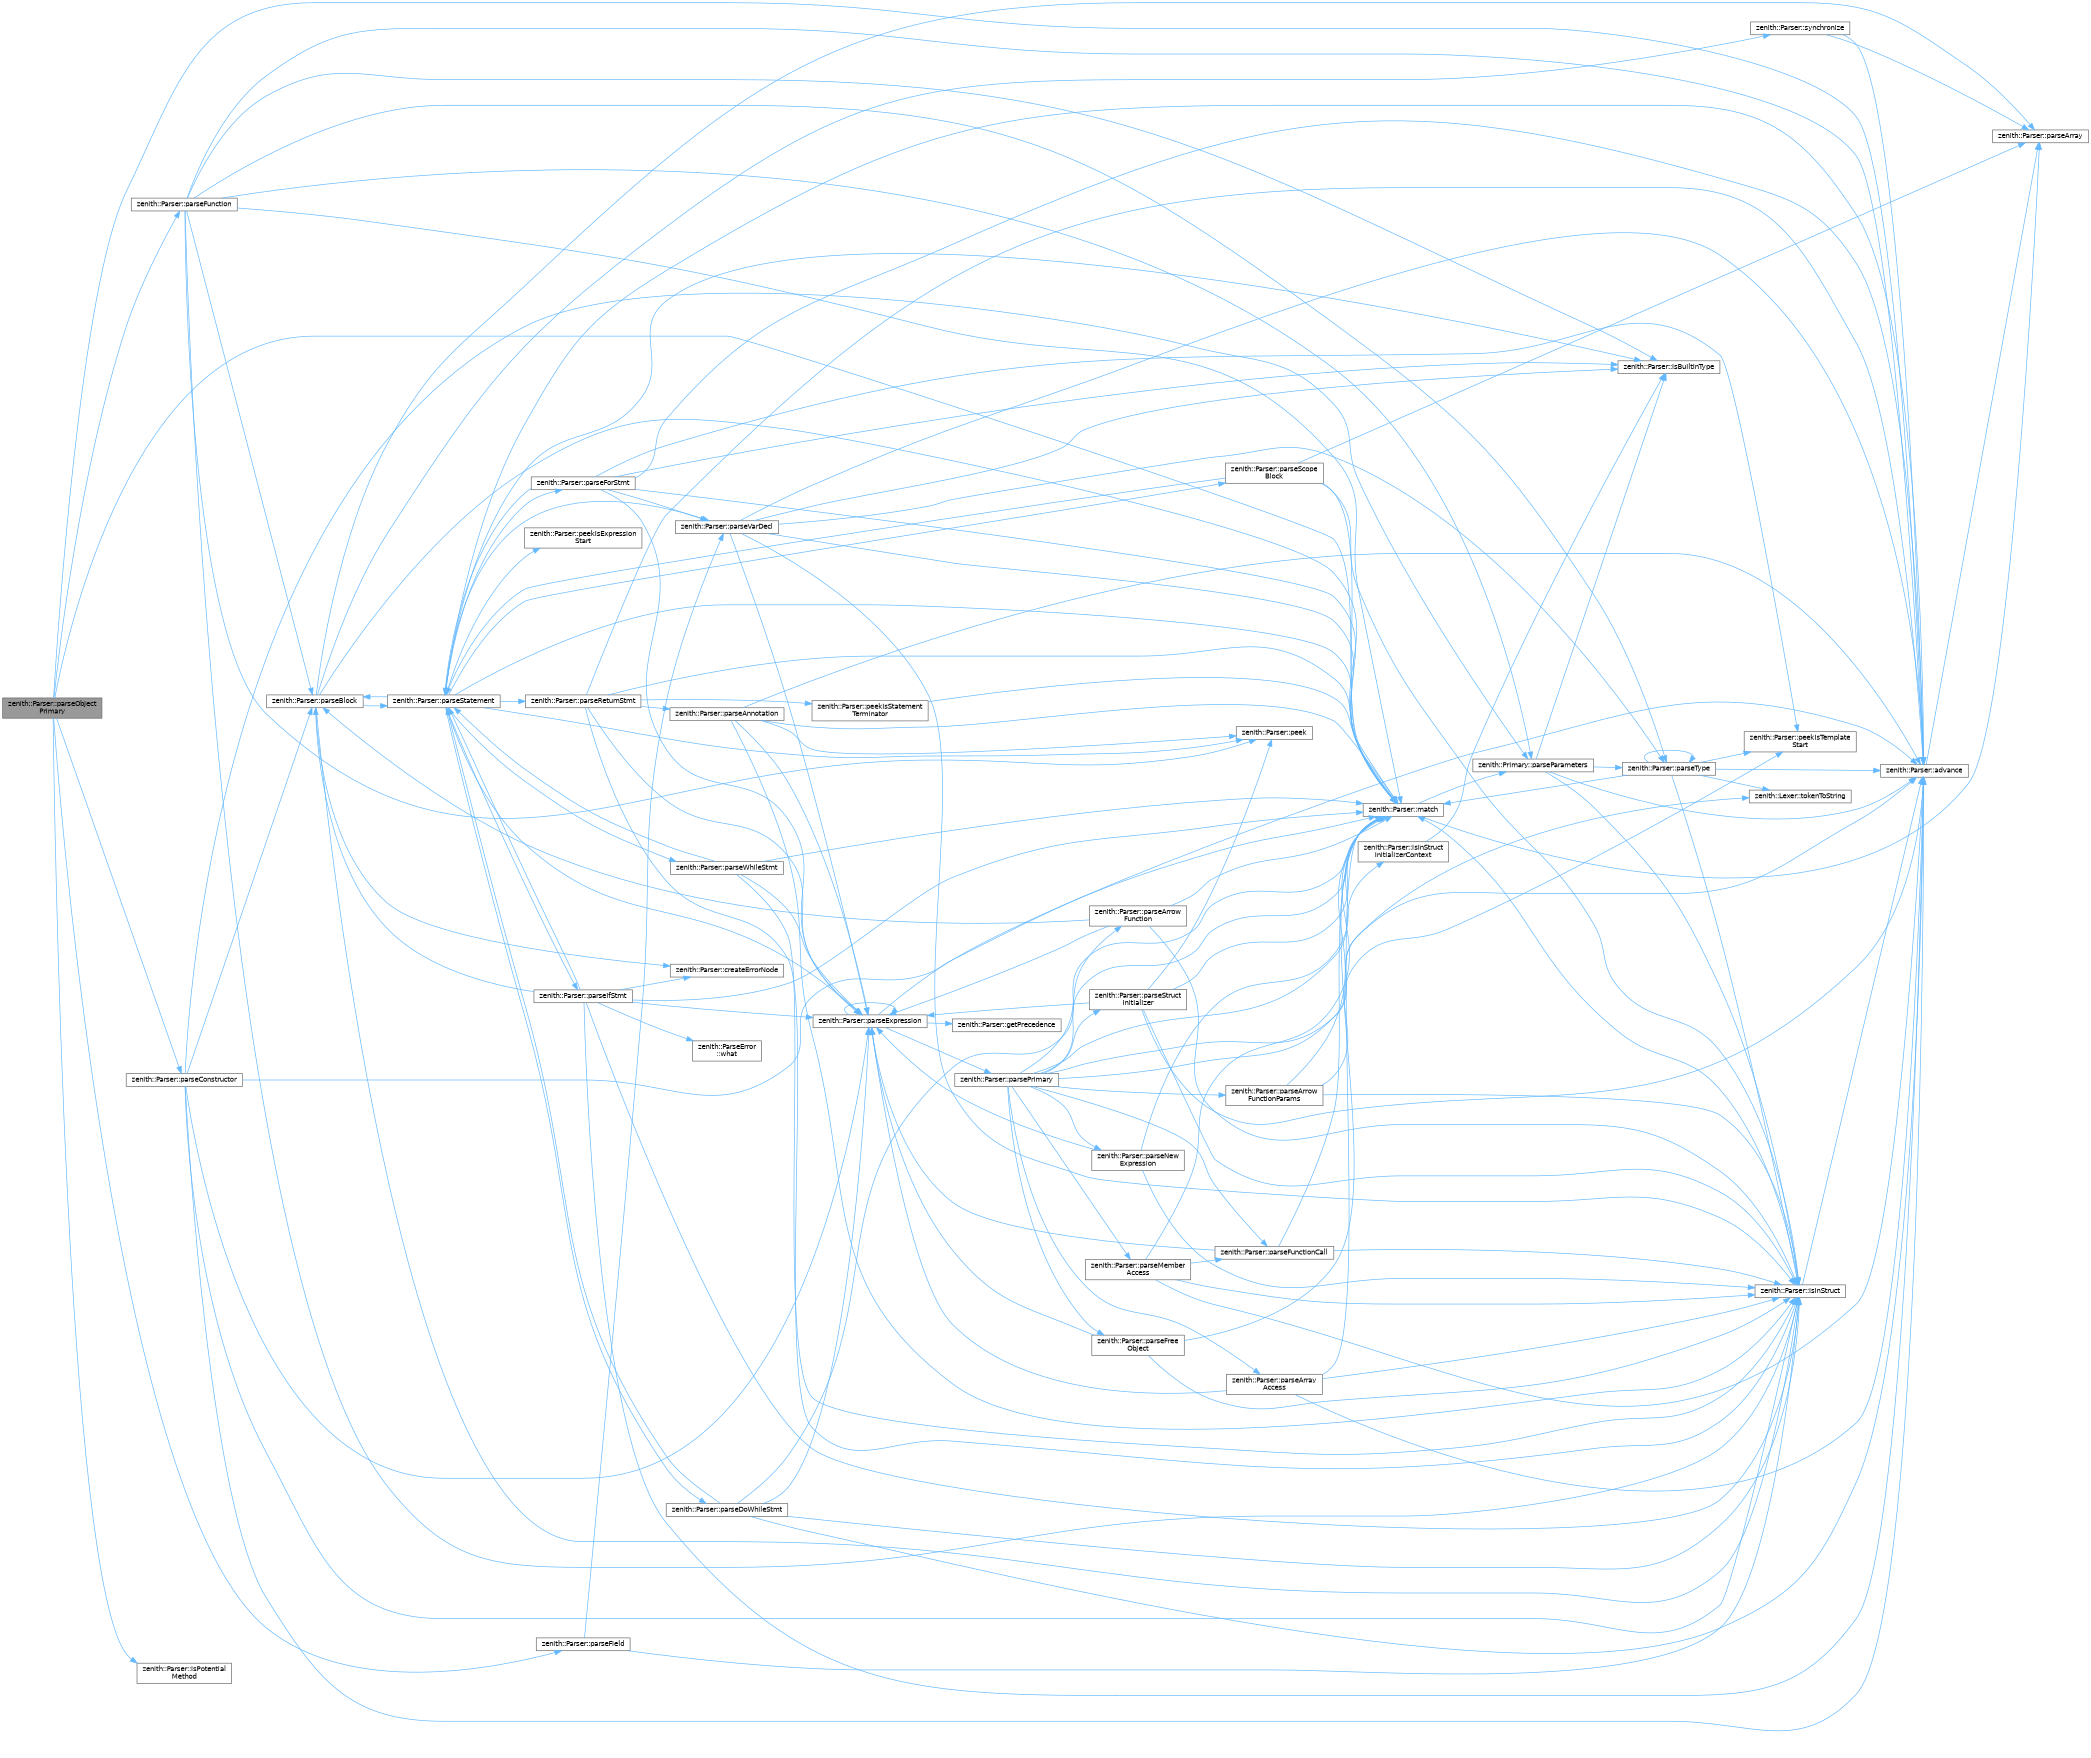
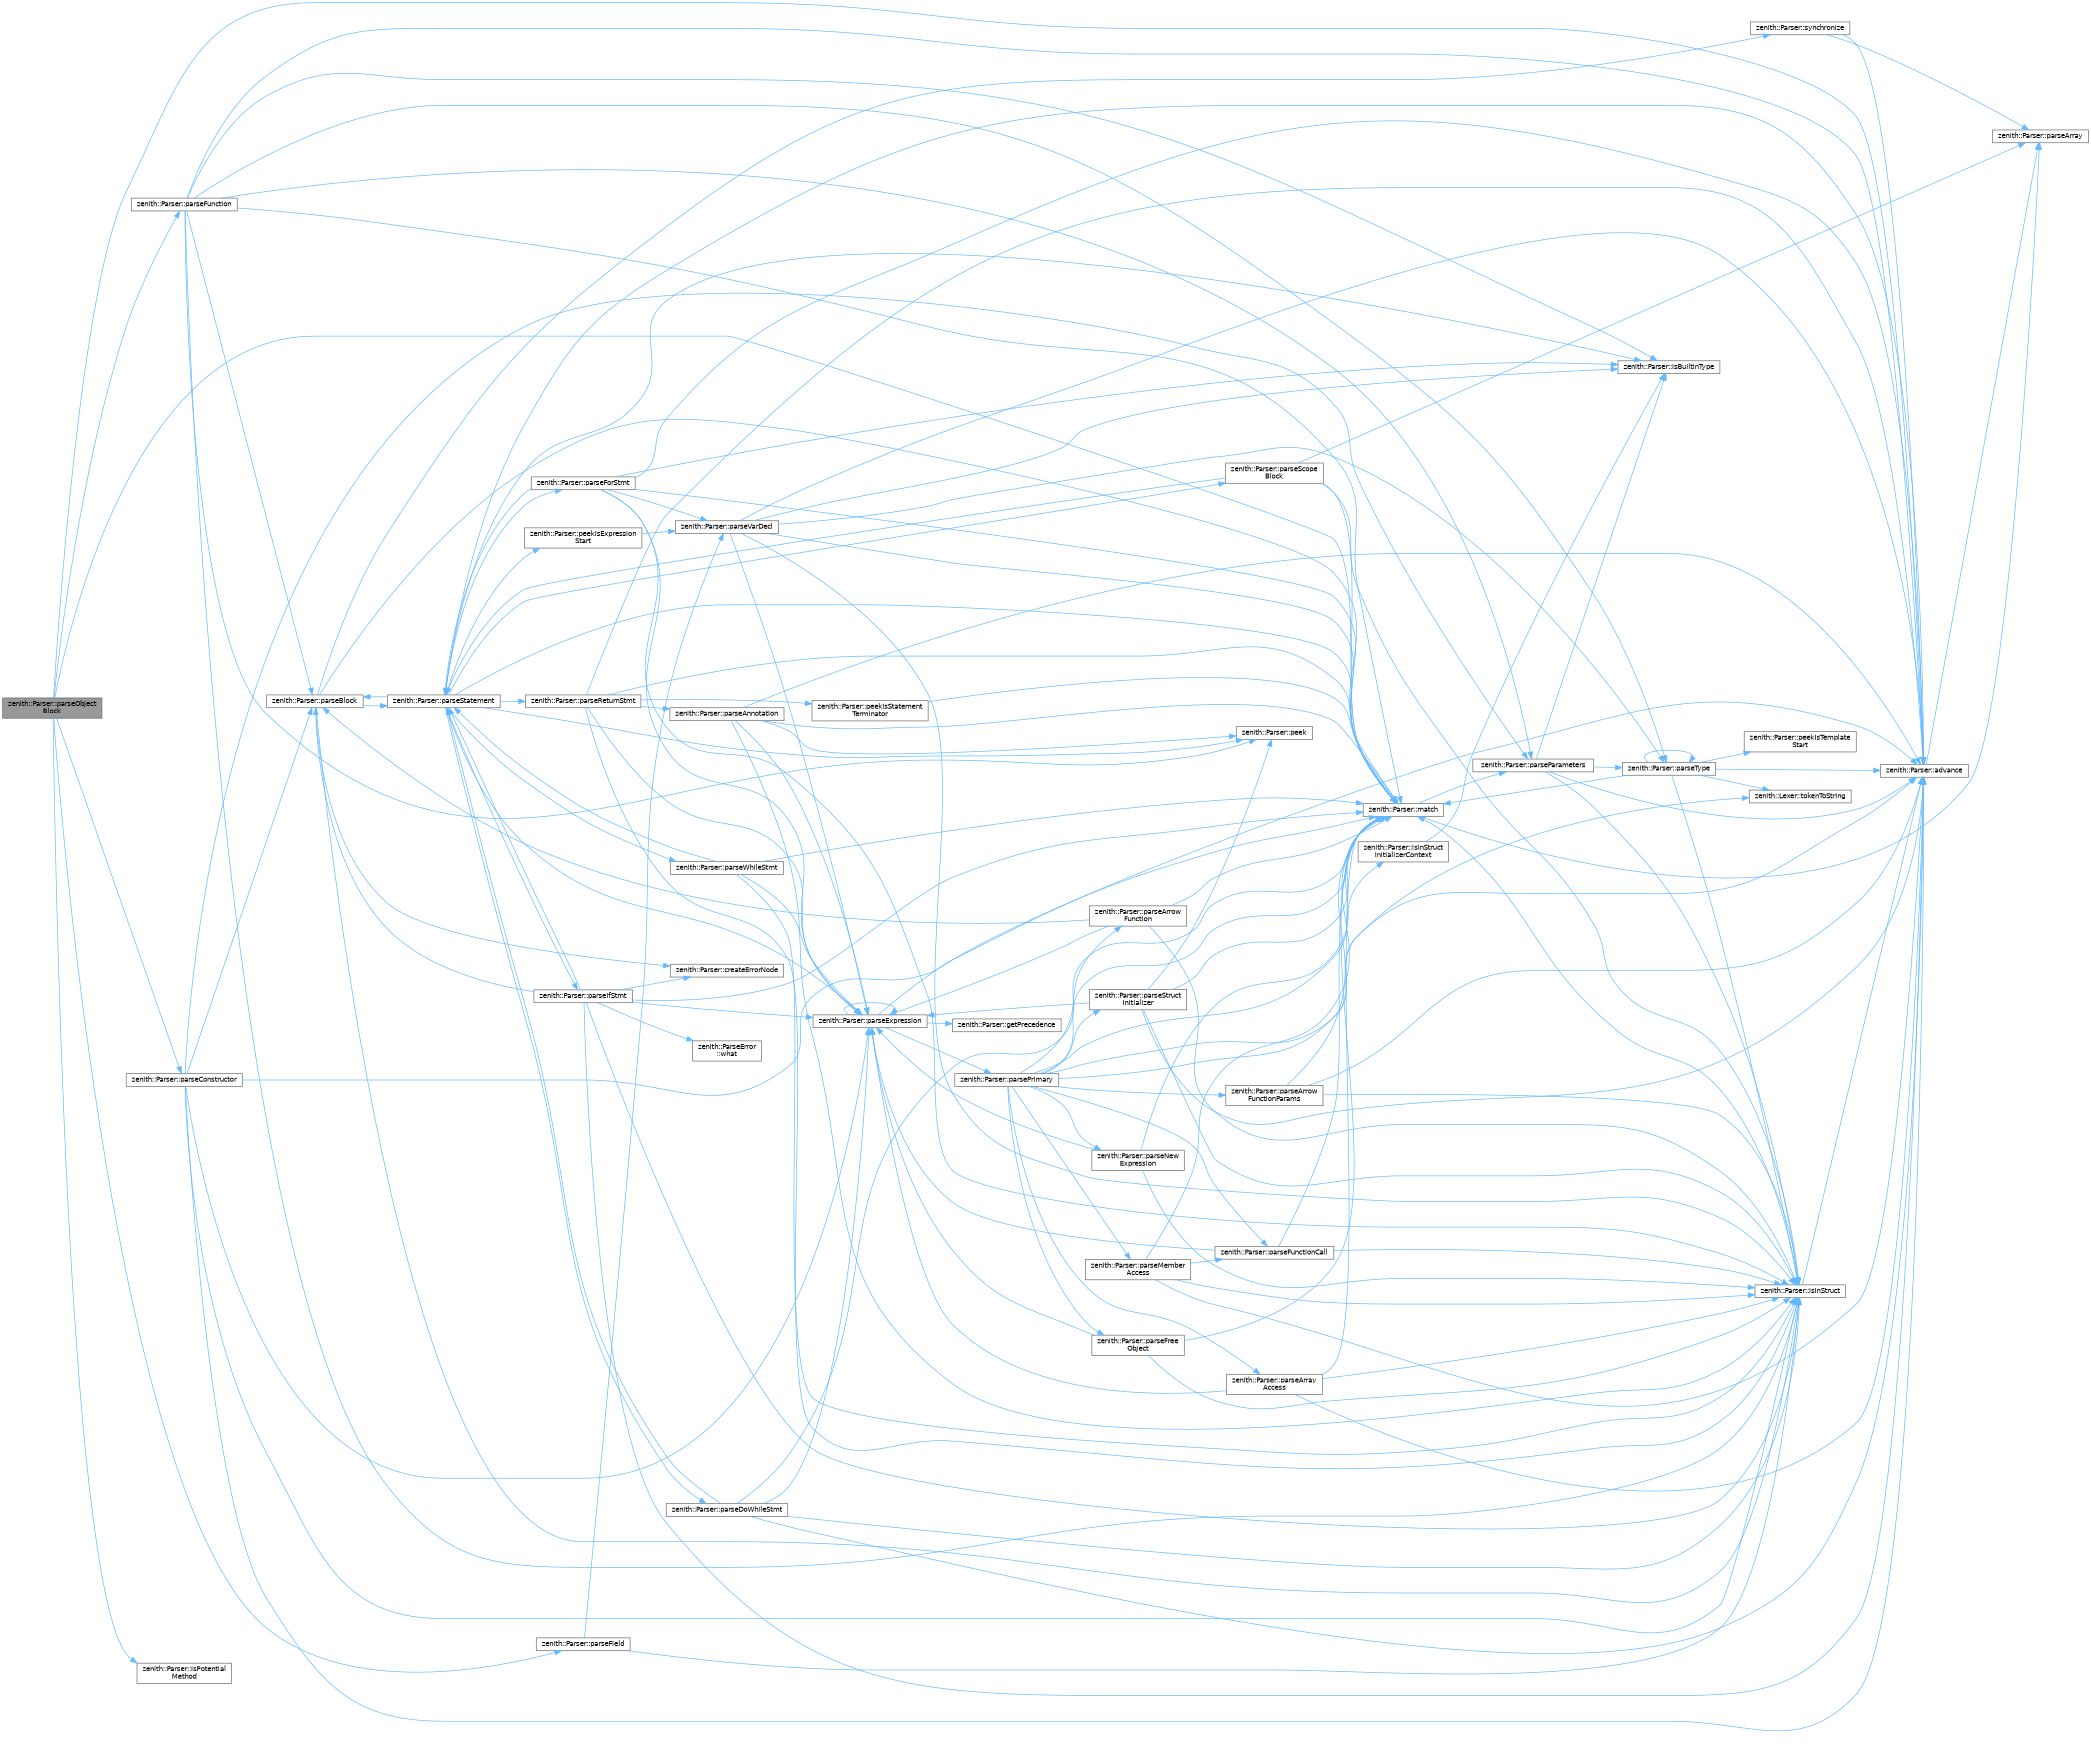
edge "zenith::Parser::parseBlock" -> "zenith::Parser::parseArray": removed
edge "zenith::Parser::parseForStmt" -> "zenith::Parser::peekIsTemplate Start": now "zenith::Parser::parseForStmt" -> "zenith::Parser::isInStruct"
edge "zenith::Parser::parseStatement" -> "zenith::Parser::parseVarDecl": now "zenith::Parser::peekIsExpression Start" -> "zenith::Parser::parseVarDecl"
node "zenith::Parser::parseObject Primary": label "zenith::Parser::parseObject Primary" -> "zenith::Parser::parseObject Block"
node "zenith::Primary::parseParameters": label "zenith::Primary::parseParameters" -> "zenith::Parser::parseParameters"
edge "zenith::Parser::parseArrow FunctionParams" -> "zenith::Parser::peekIsTemplate Start": now "zenith::Parser::parseArrow FunctionParams" -> "zenith::Parser::advance"
